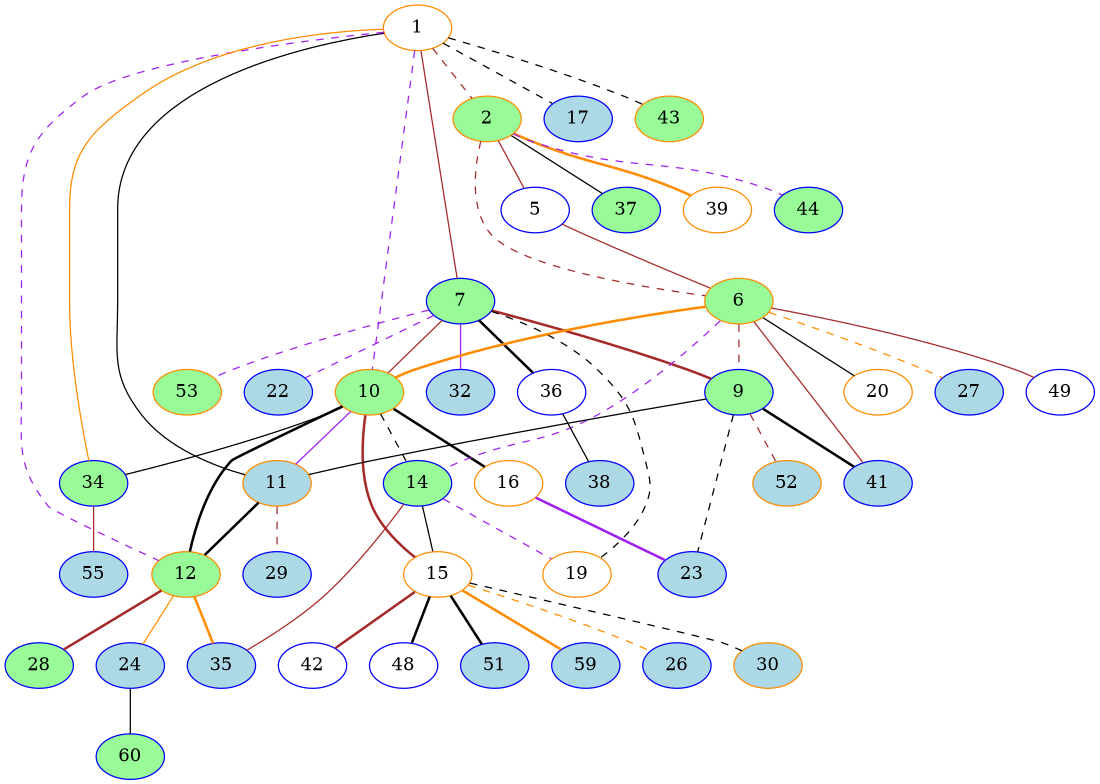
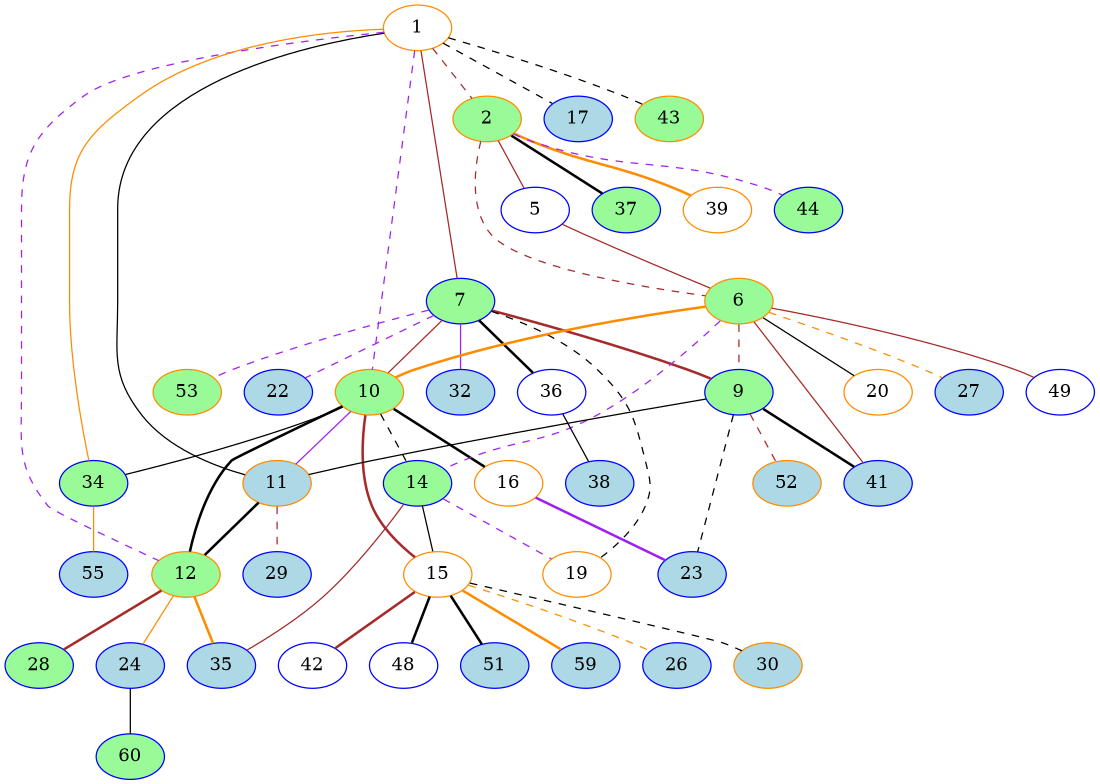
edge "2" -- "37": style solid -> bold
edge "34" -- "55": color brown -> darkorange
